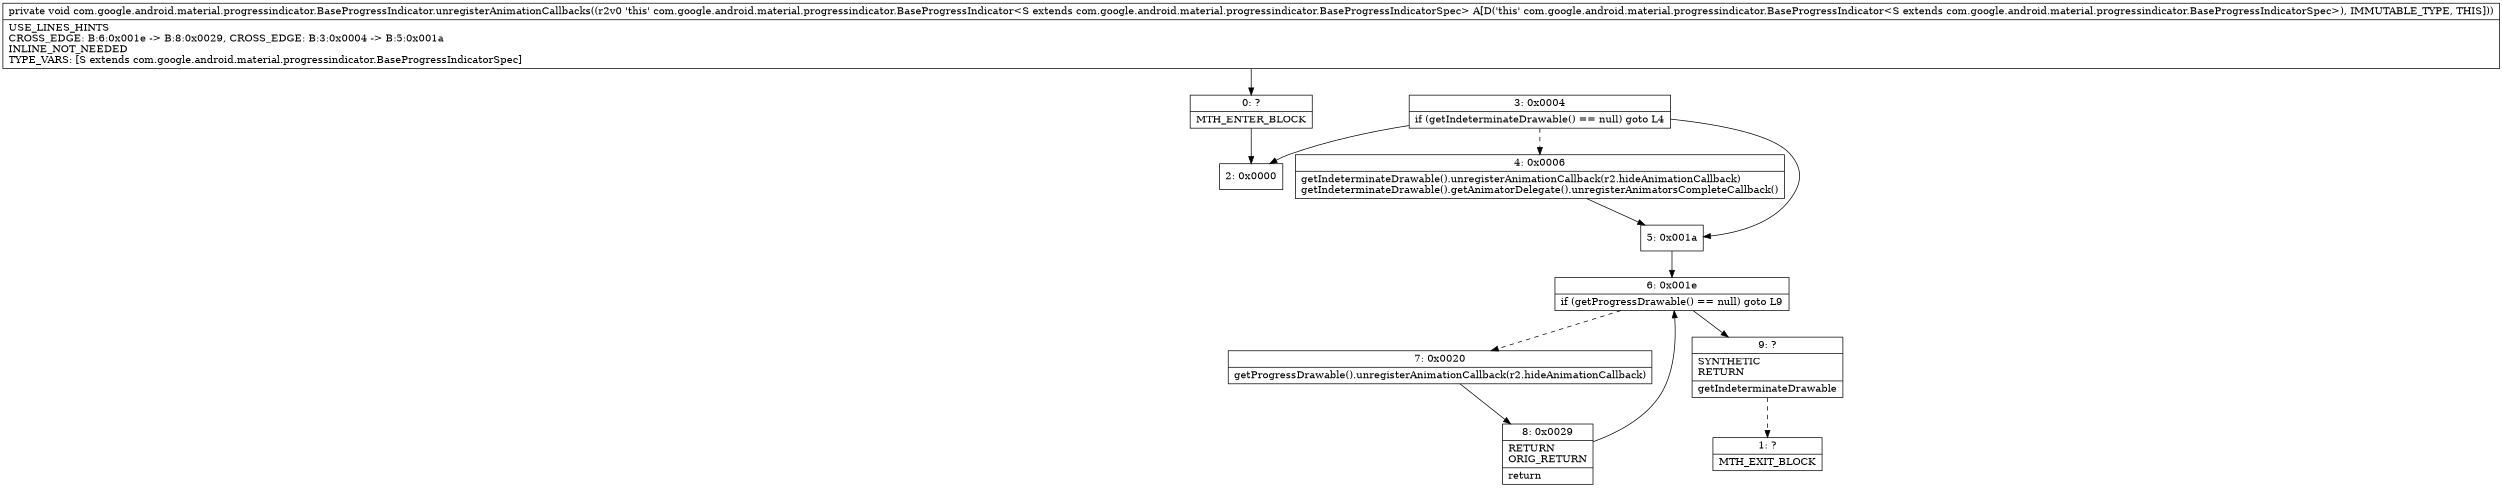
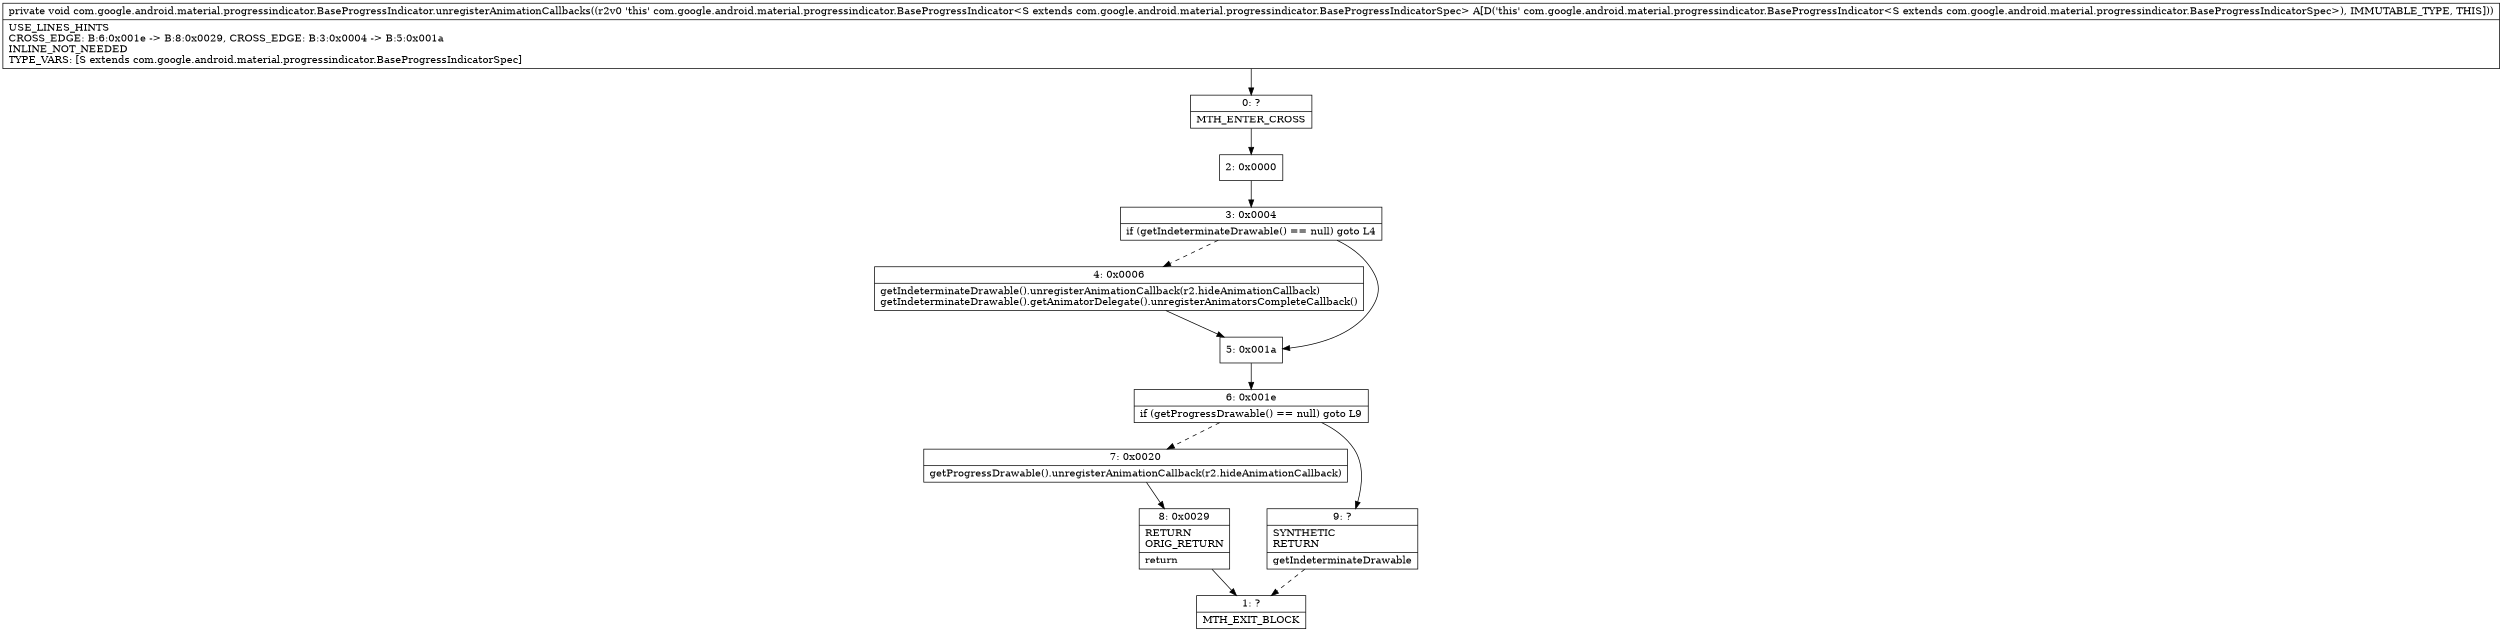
node "0: ?": text "MTH_ENTER_BLOCK" -> "MTH_ENTER_CROSS"
edge "3: 0x0004" -> "2: 0x0000": reversed
edge "8: 0x0029" -> "6: 0x001e": now "8: 0x0029" -> "1: ?"
